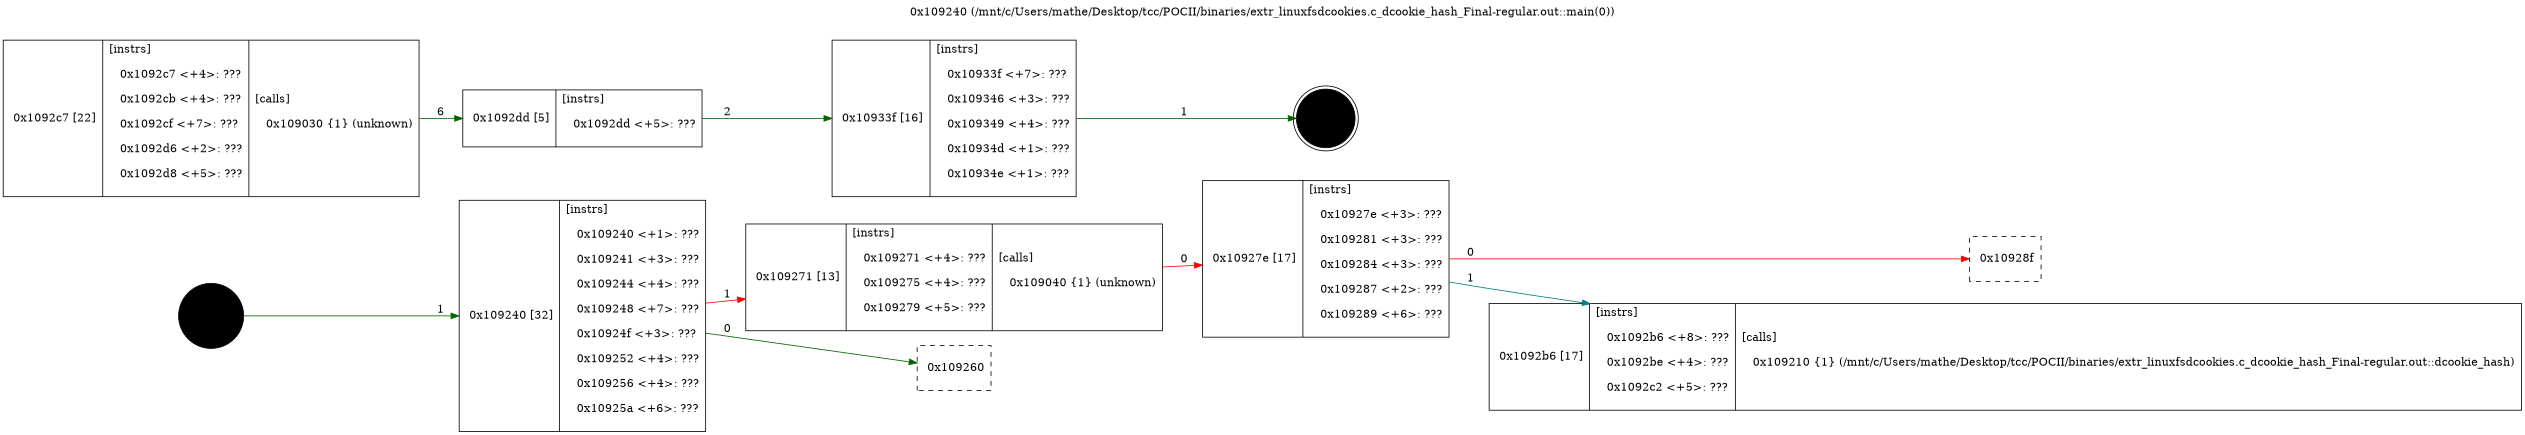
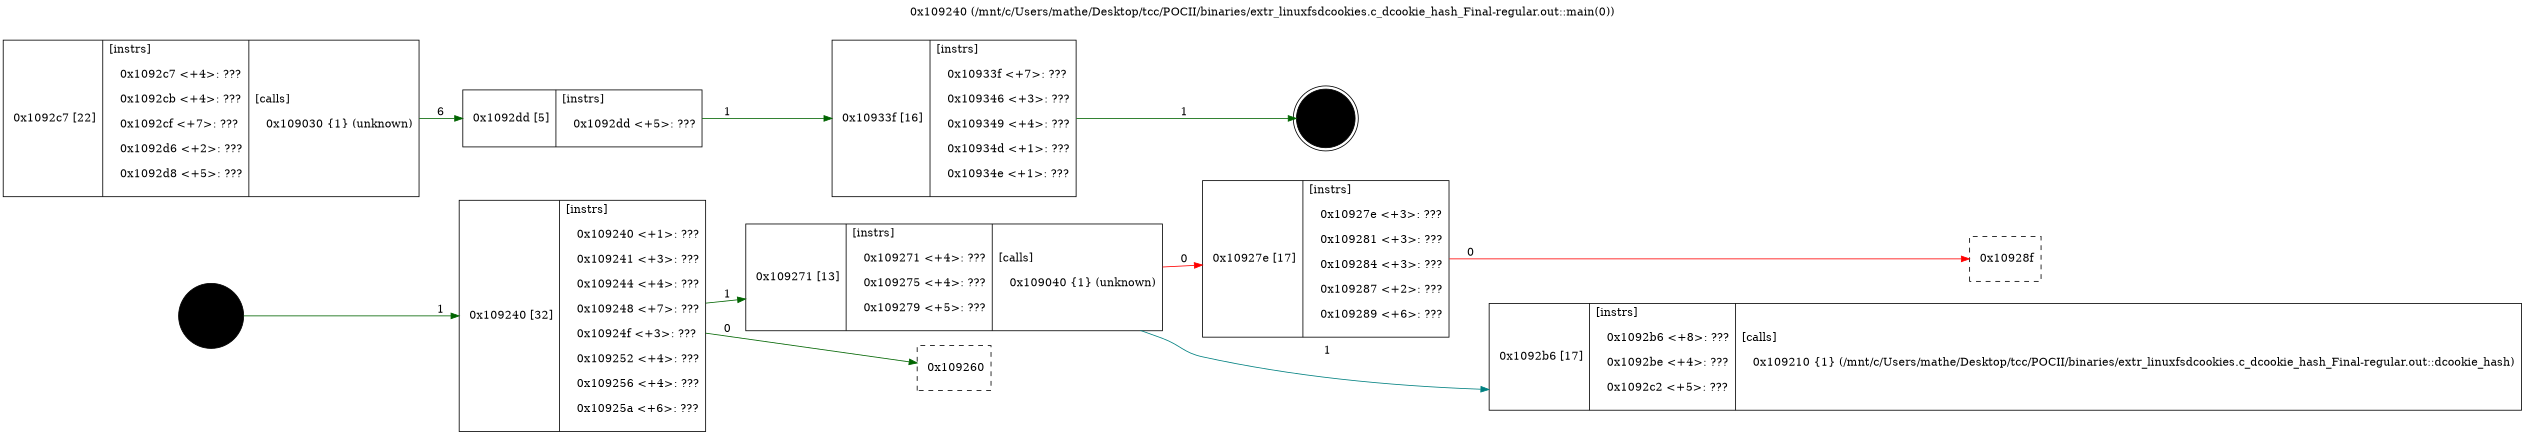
edge "0x1092dd [5]" -> "0x10933f [16]": label " 2" -> " 1"
edge "0x10927e [17]" -> "0x1092b6 [17]": now "0x109271 [13]" -> "0x1092b6 [17]"
edge "0x109240 [32]" -> "0x109271 [13]": color red -> darkgreen
